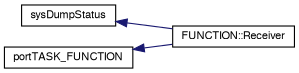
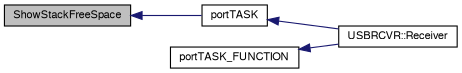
node "ShowStackFreeSpace": added
node "sysDumpStatus": label "sysDumpStatus" -> "portTASK"
node "FUNCTION::Receiver": label "FUNCTION::Receiver" -> "USBRCVR::Receiver"
